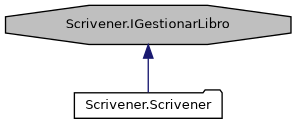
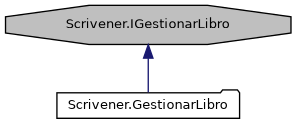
node "Scrivener.Scrivener": label "Scrivener.Scrivener" -> "Scrivener.GestionarLibro"
